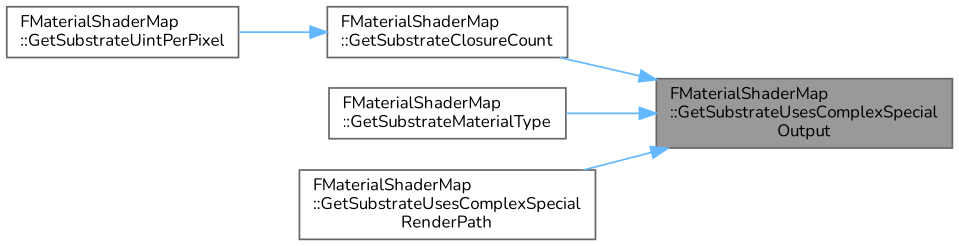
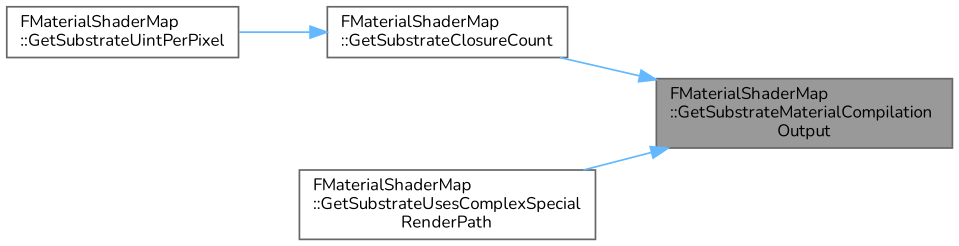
node "FMaterialShaderMap ::GetSubstrateMaterialType": removed
node "FMaterialShaderMap ::GetSubstrateUsesComplexSpecial Output": label "FMaterialShaderMap ::GetSubstrateUsesComplexSpecial Output" -> "FMaterialShaderMap ::GetSubstrateMaterialCompilation Output"
